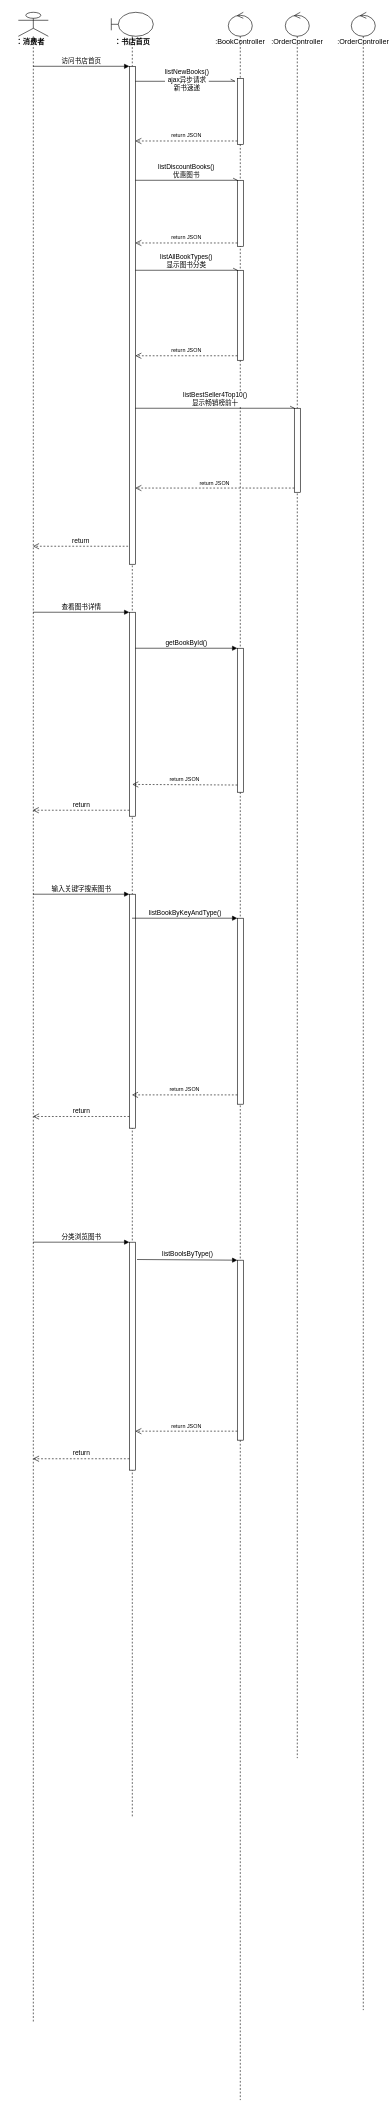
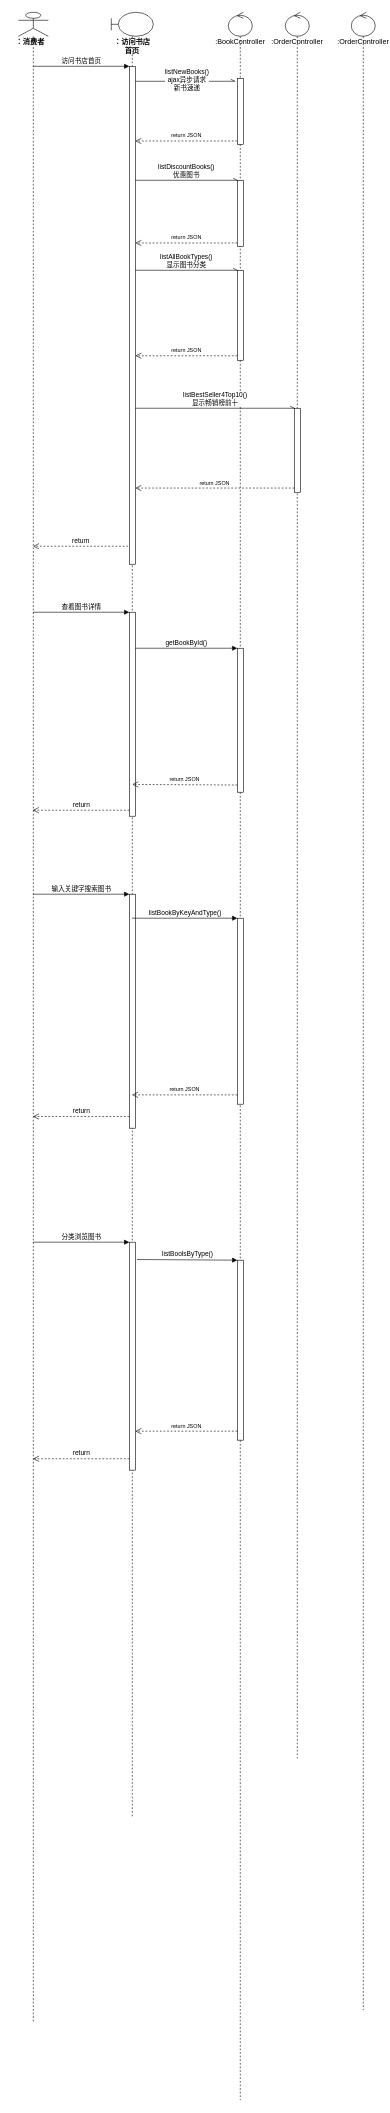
node "：书店首页": label "：书店首页" -> "：访问书店首页"
